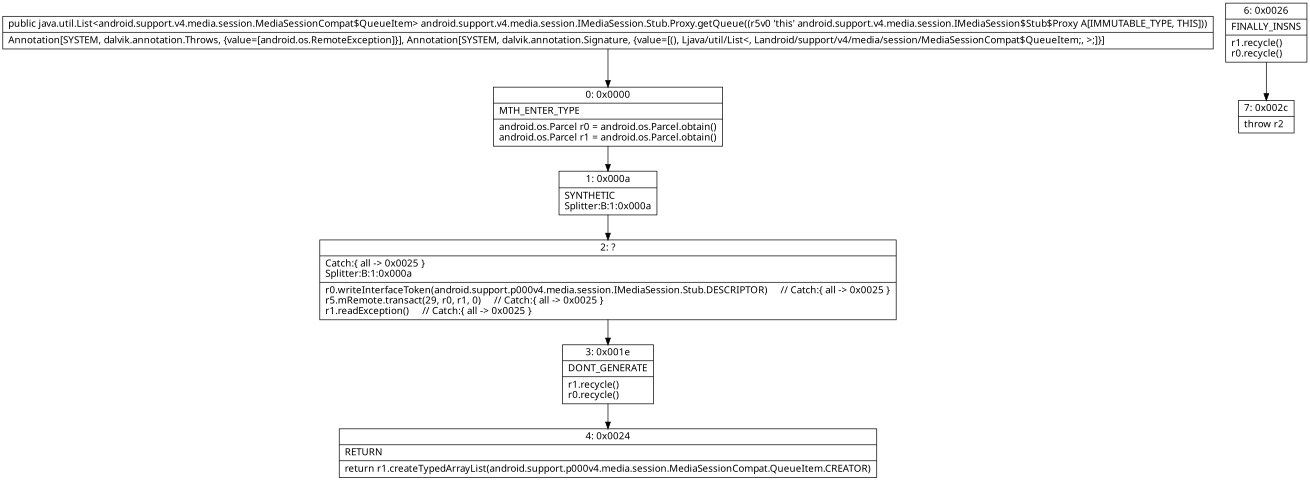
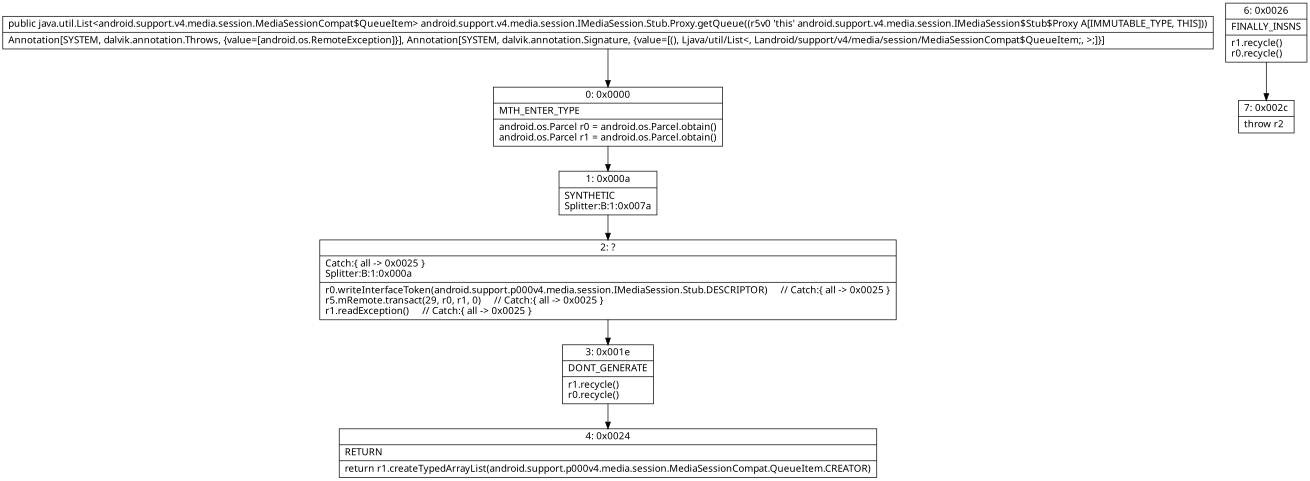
node "1: 0x000a": text "Splitter:B:1:0x000a" -> "Splitter:B:1:0x007a"
